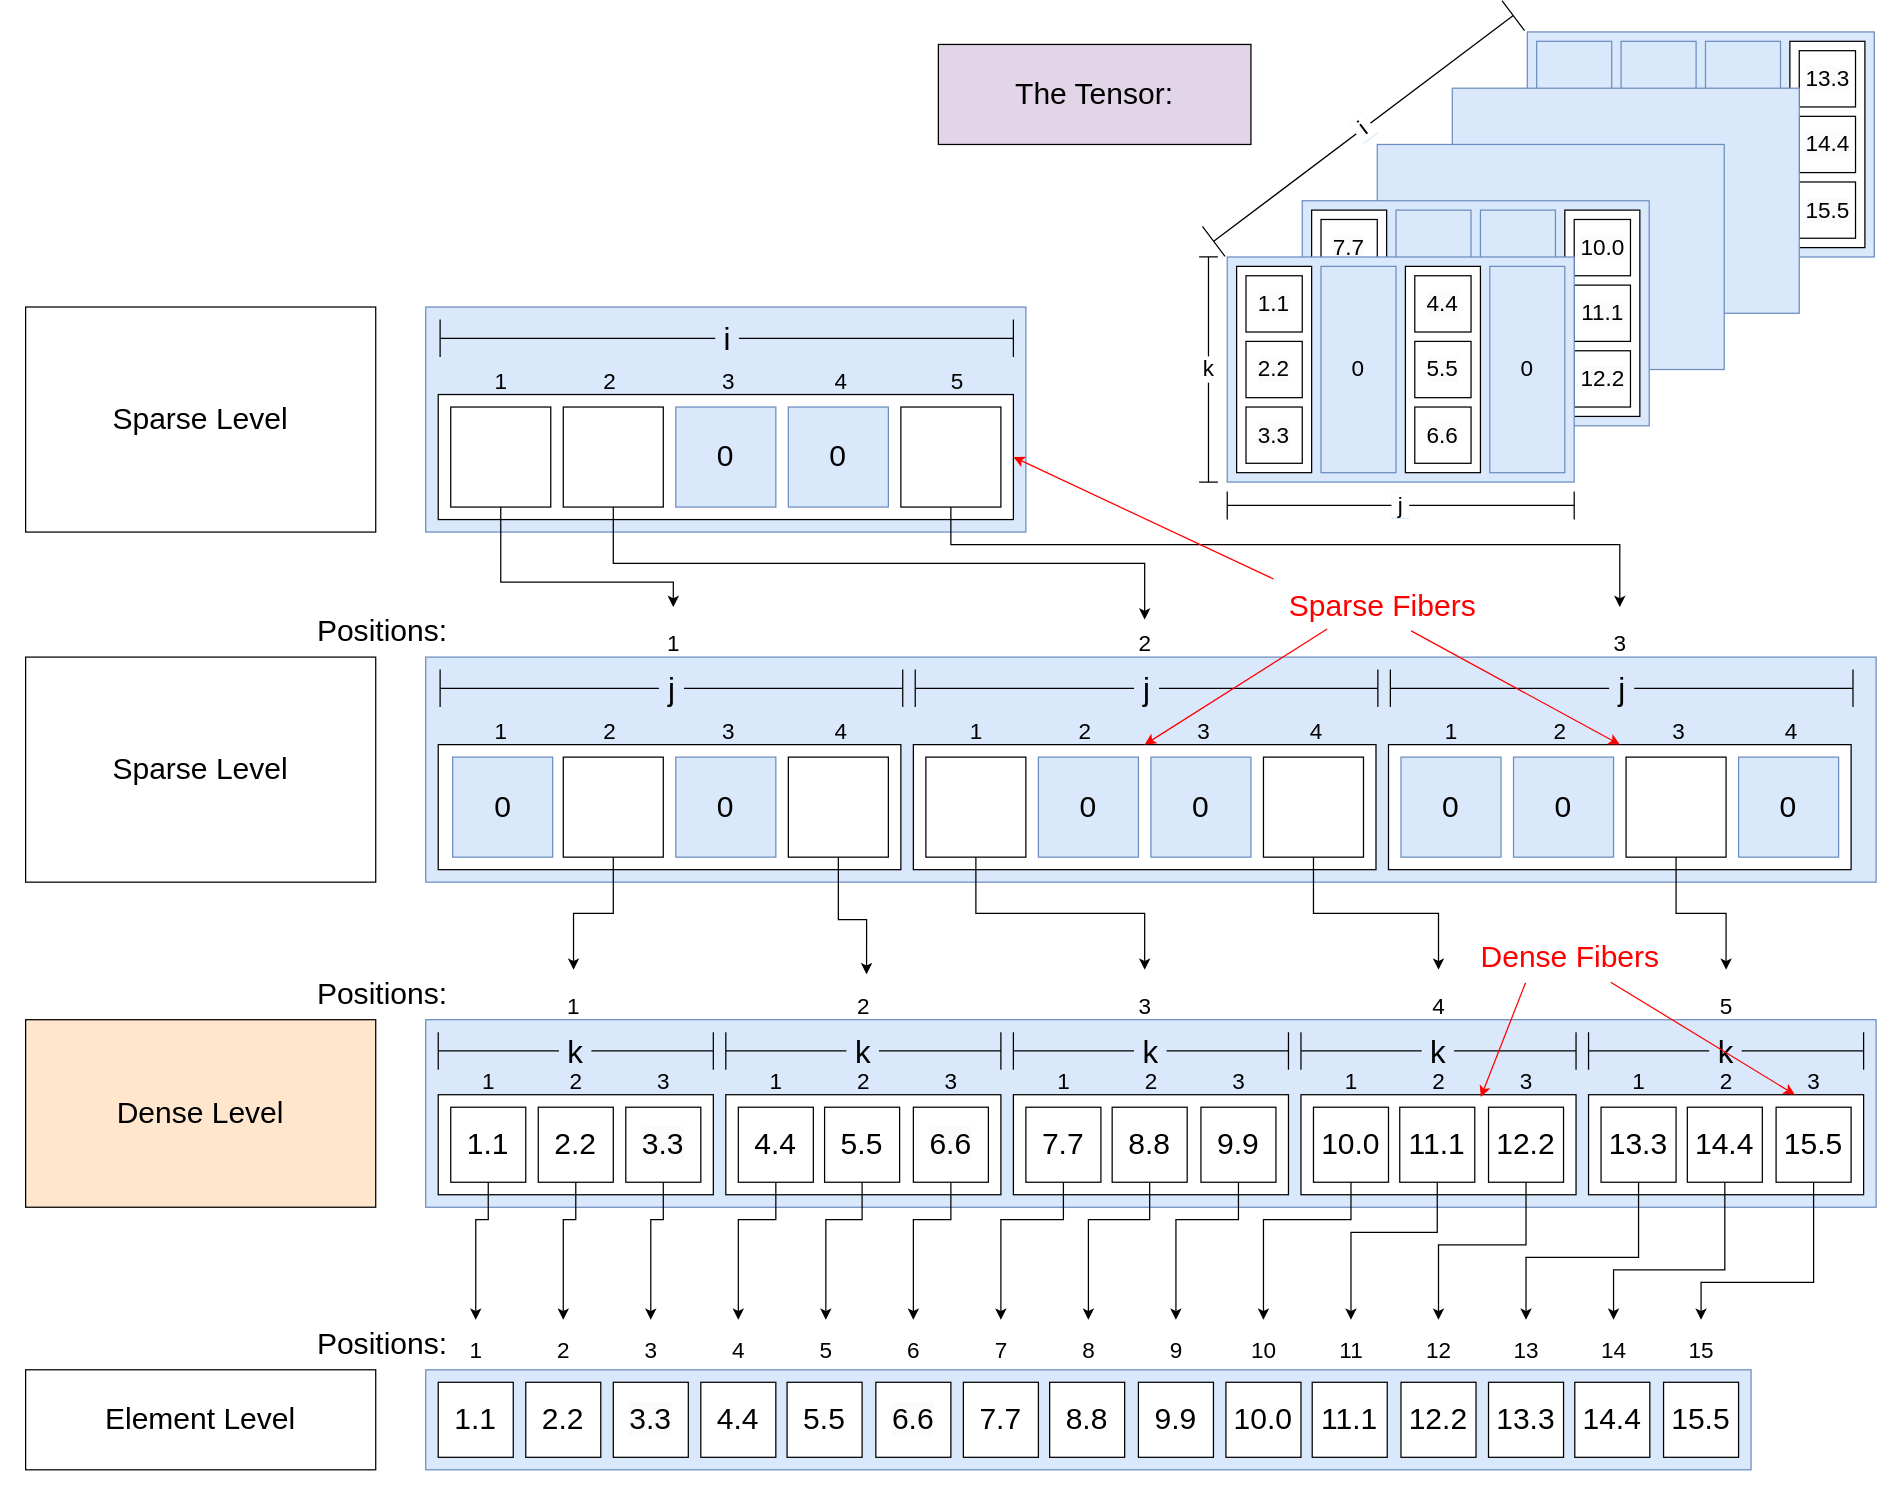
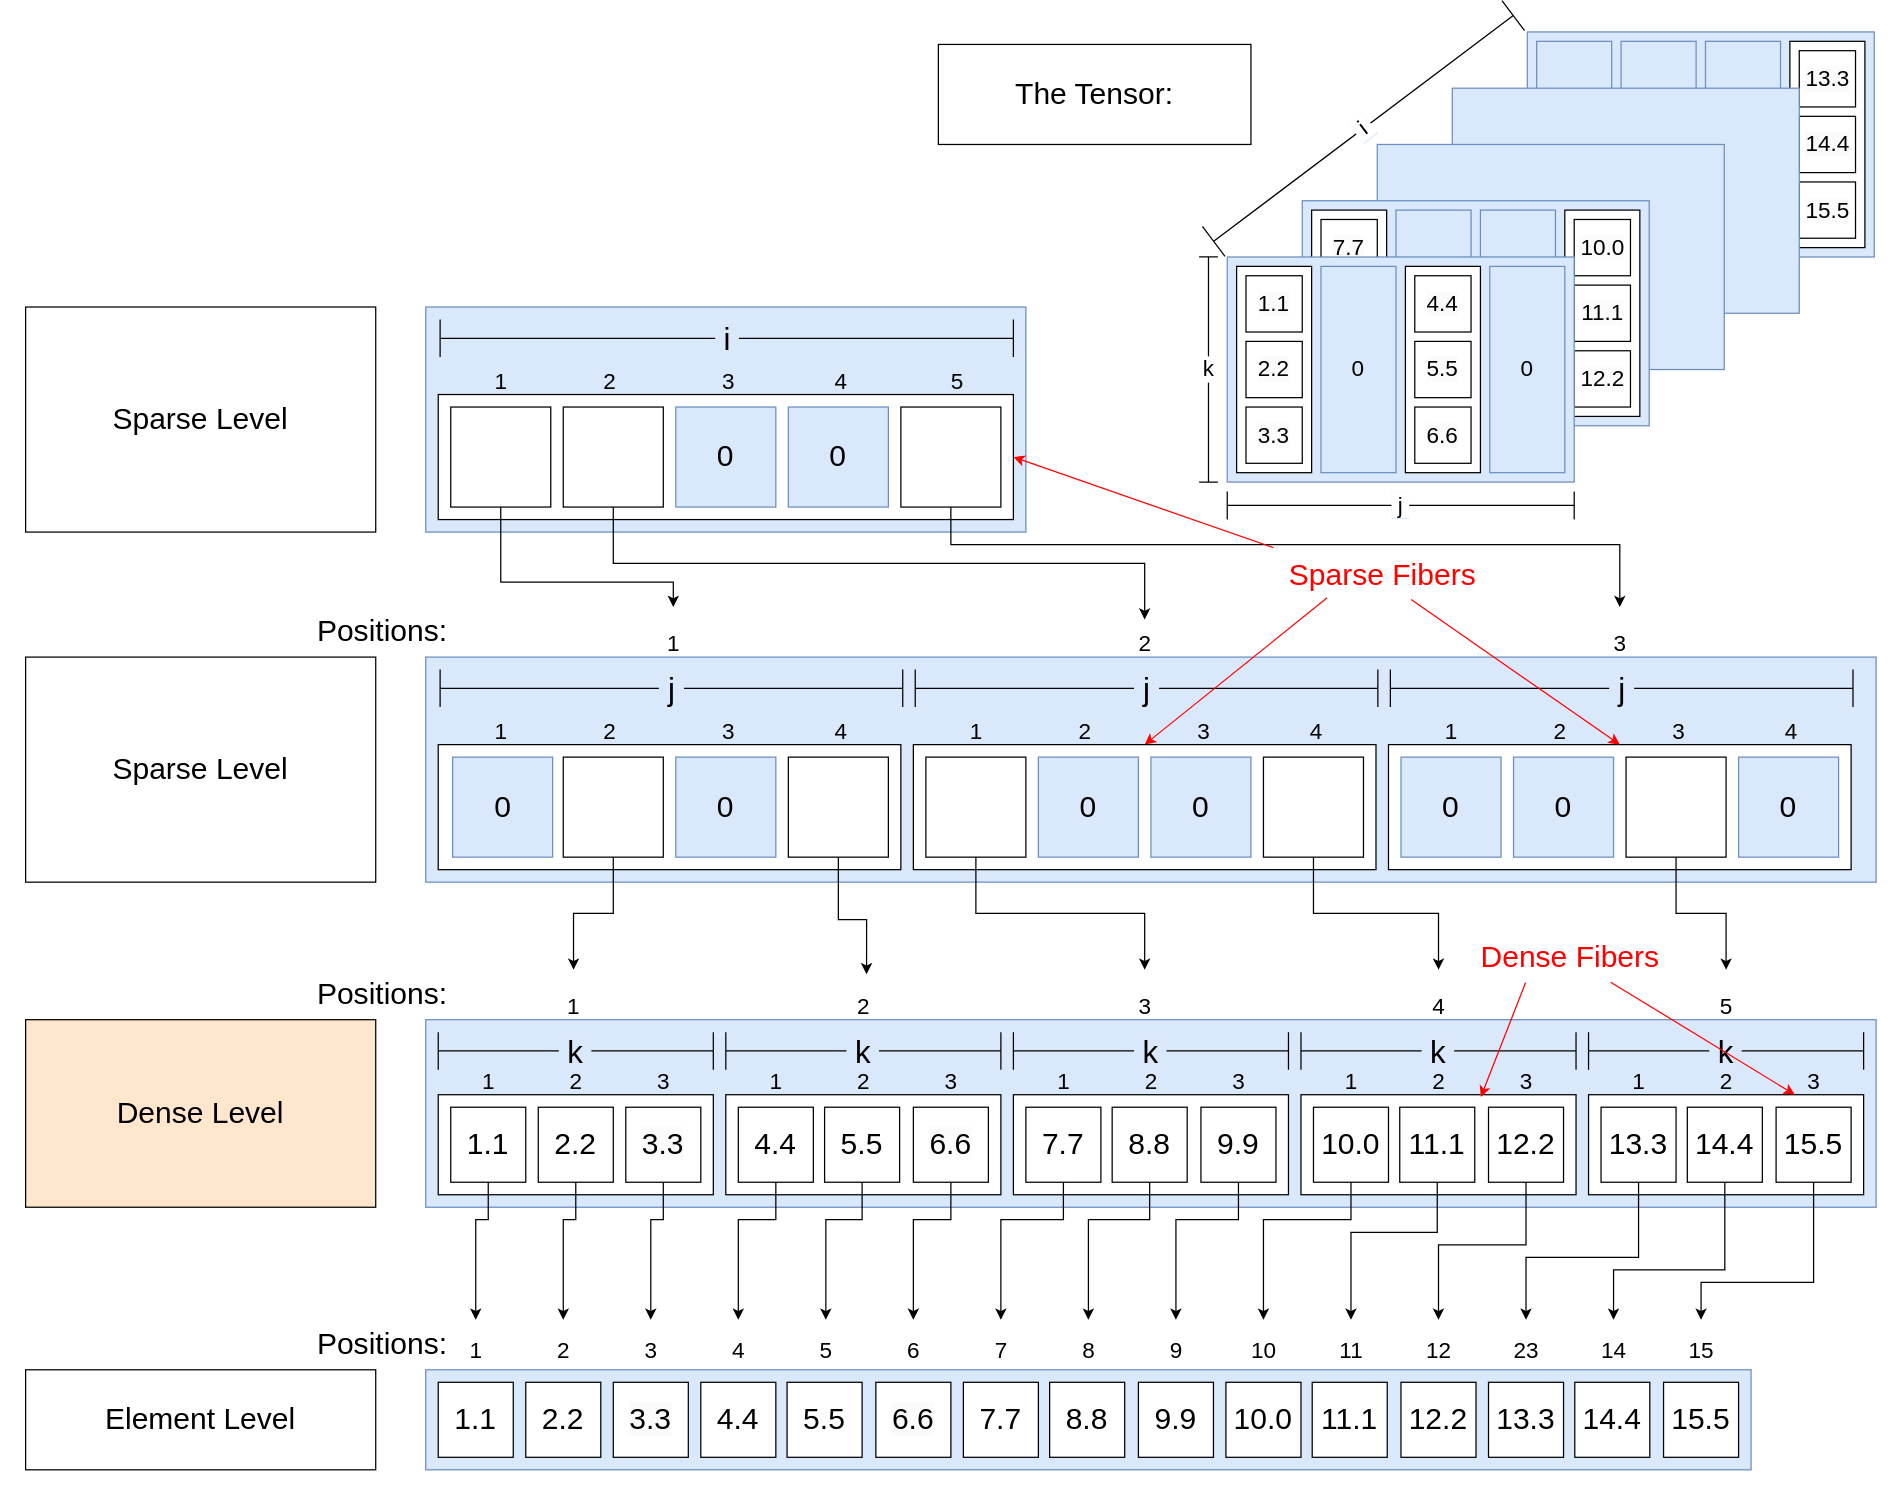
node "The Tensor:": fillcolor #e1d5e7 -> #ffffff
node "Sparse Fibers": moved (1382, 607) -> (1382, 576)
node "13": label "13" -> "23"
